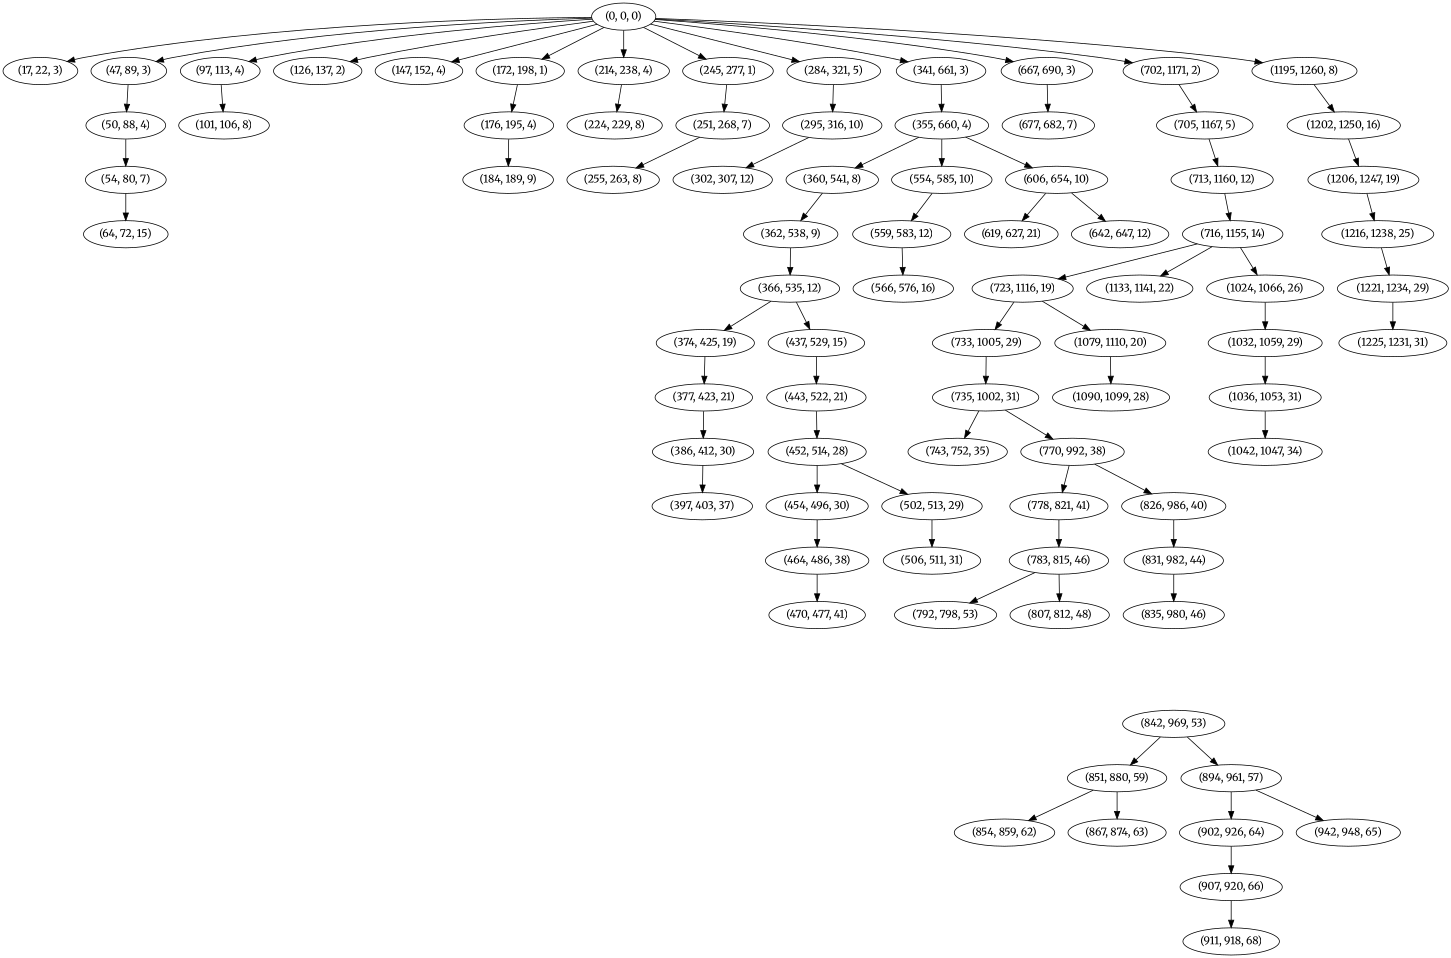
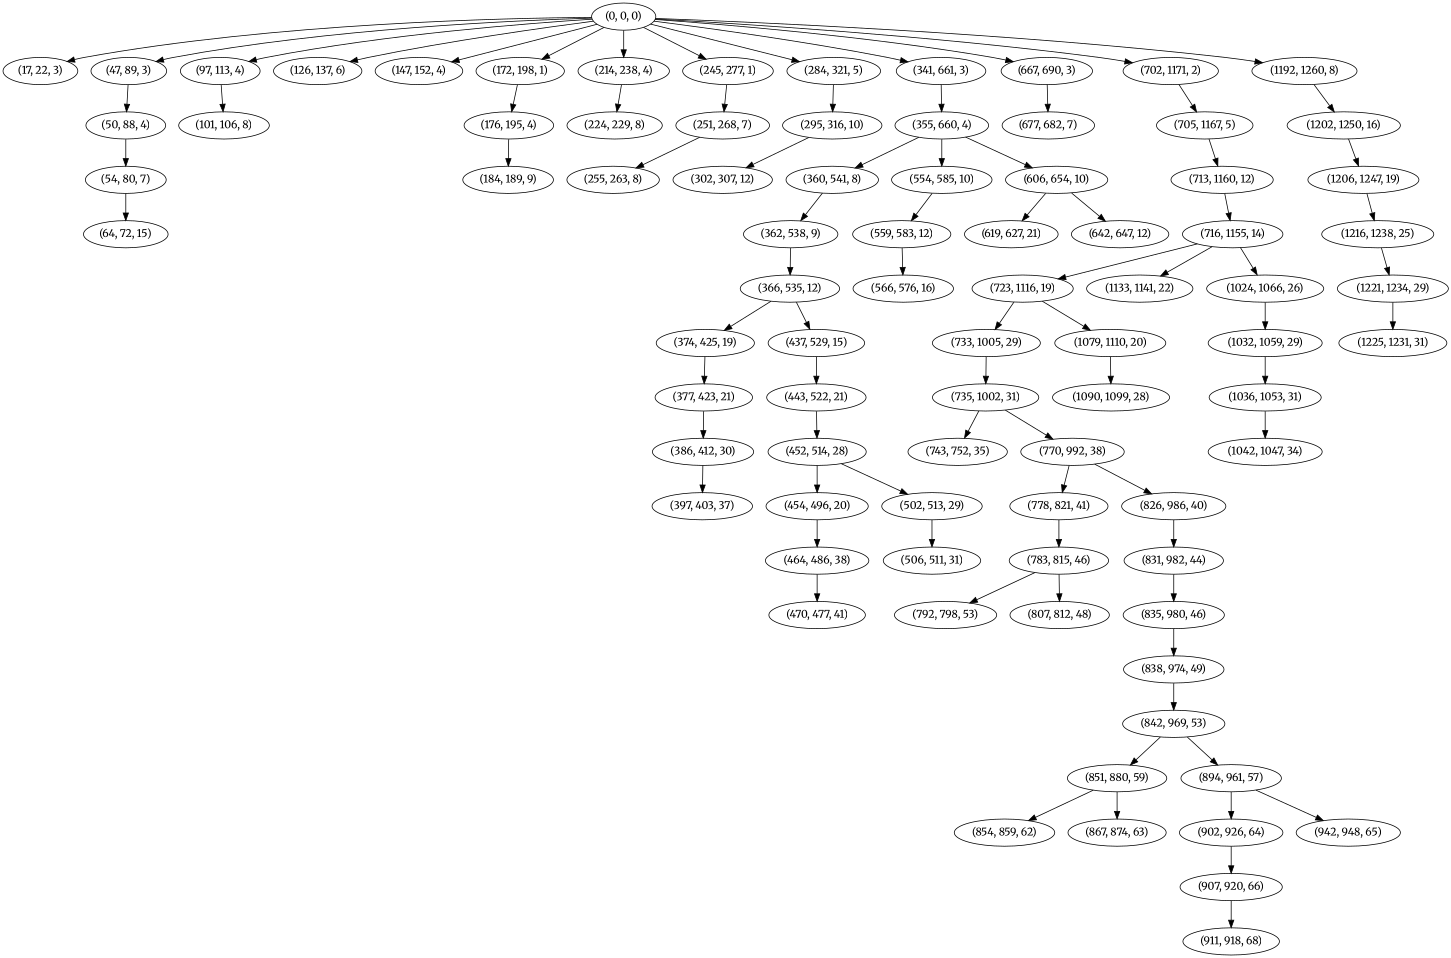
node "(126, 137, 2)": label "(126, 137, 2)" -> "(126, 137, 6)"
node "(1195, 1260, 8)": label "(1195, 1260, 8)" -> "(1192, 1260, 8)"
node "(454, 496, 30)": label "(454, 496, 30)" -> "(454, 496, 20)"
node "(838, 974, 49)": added
